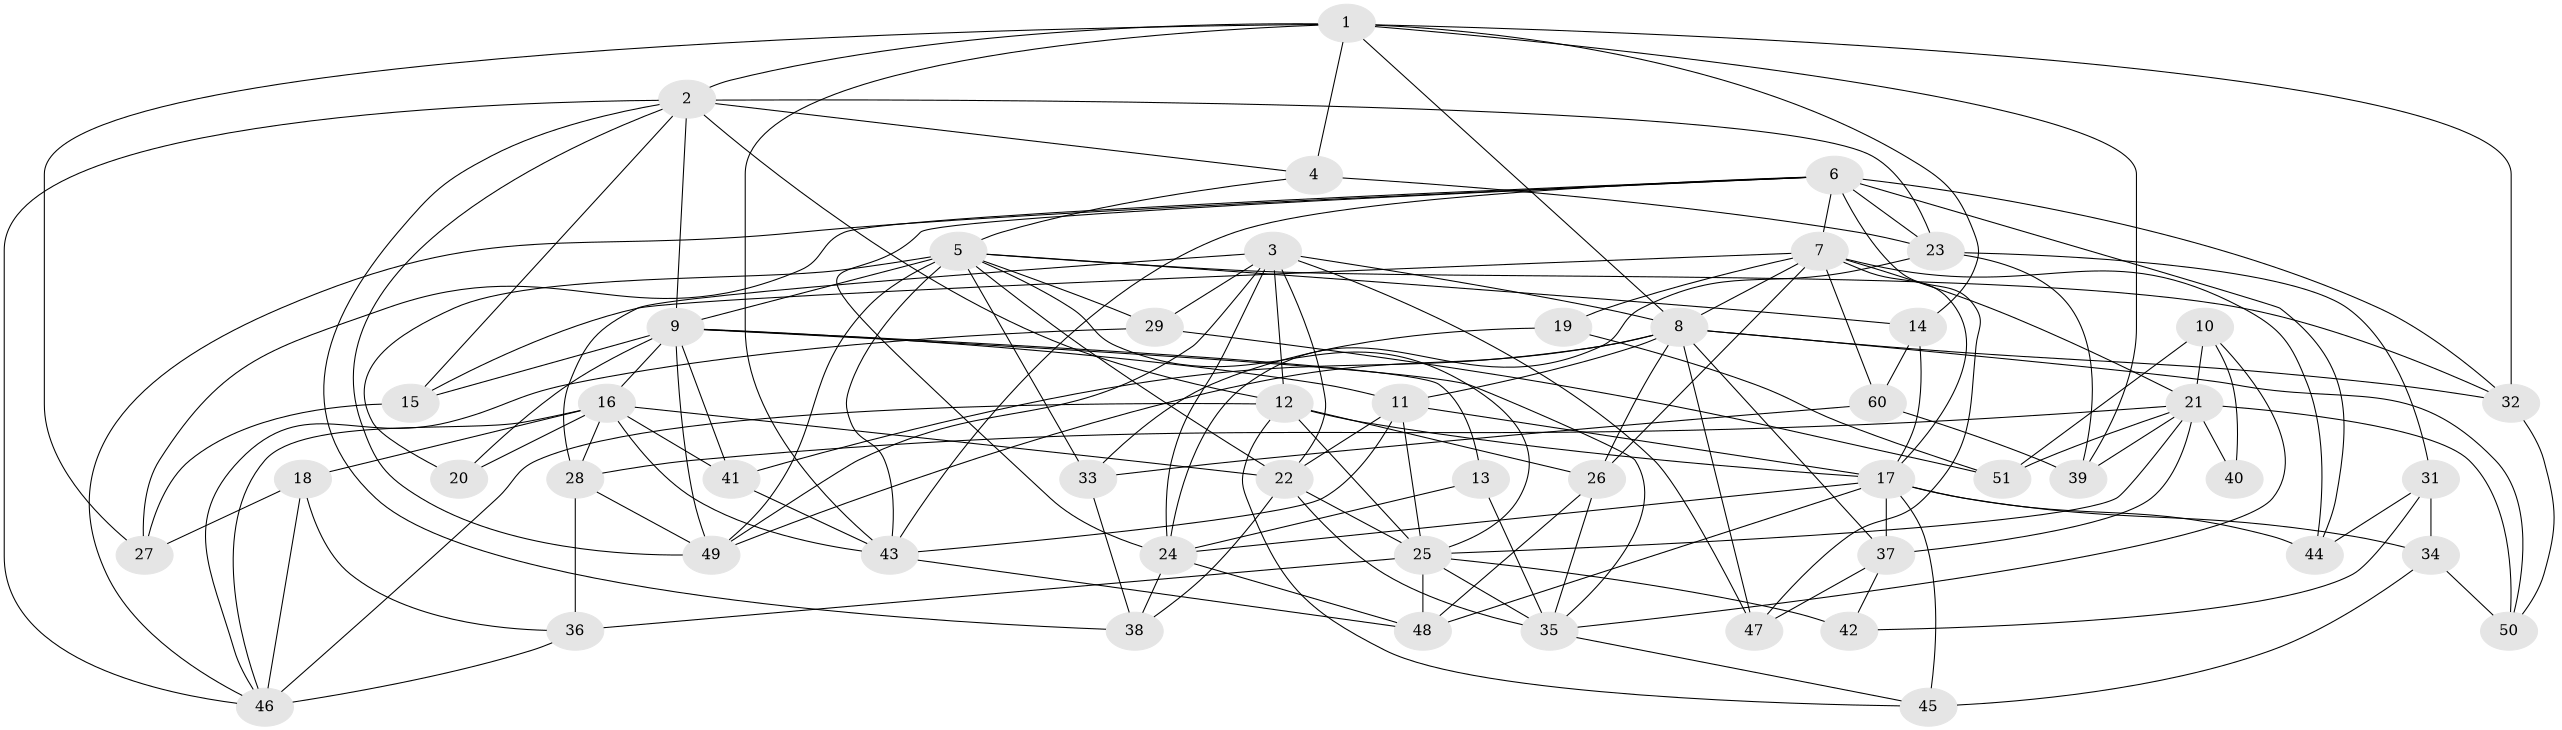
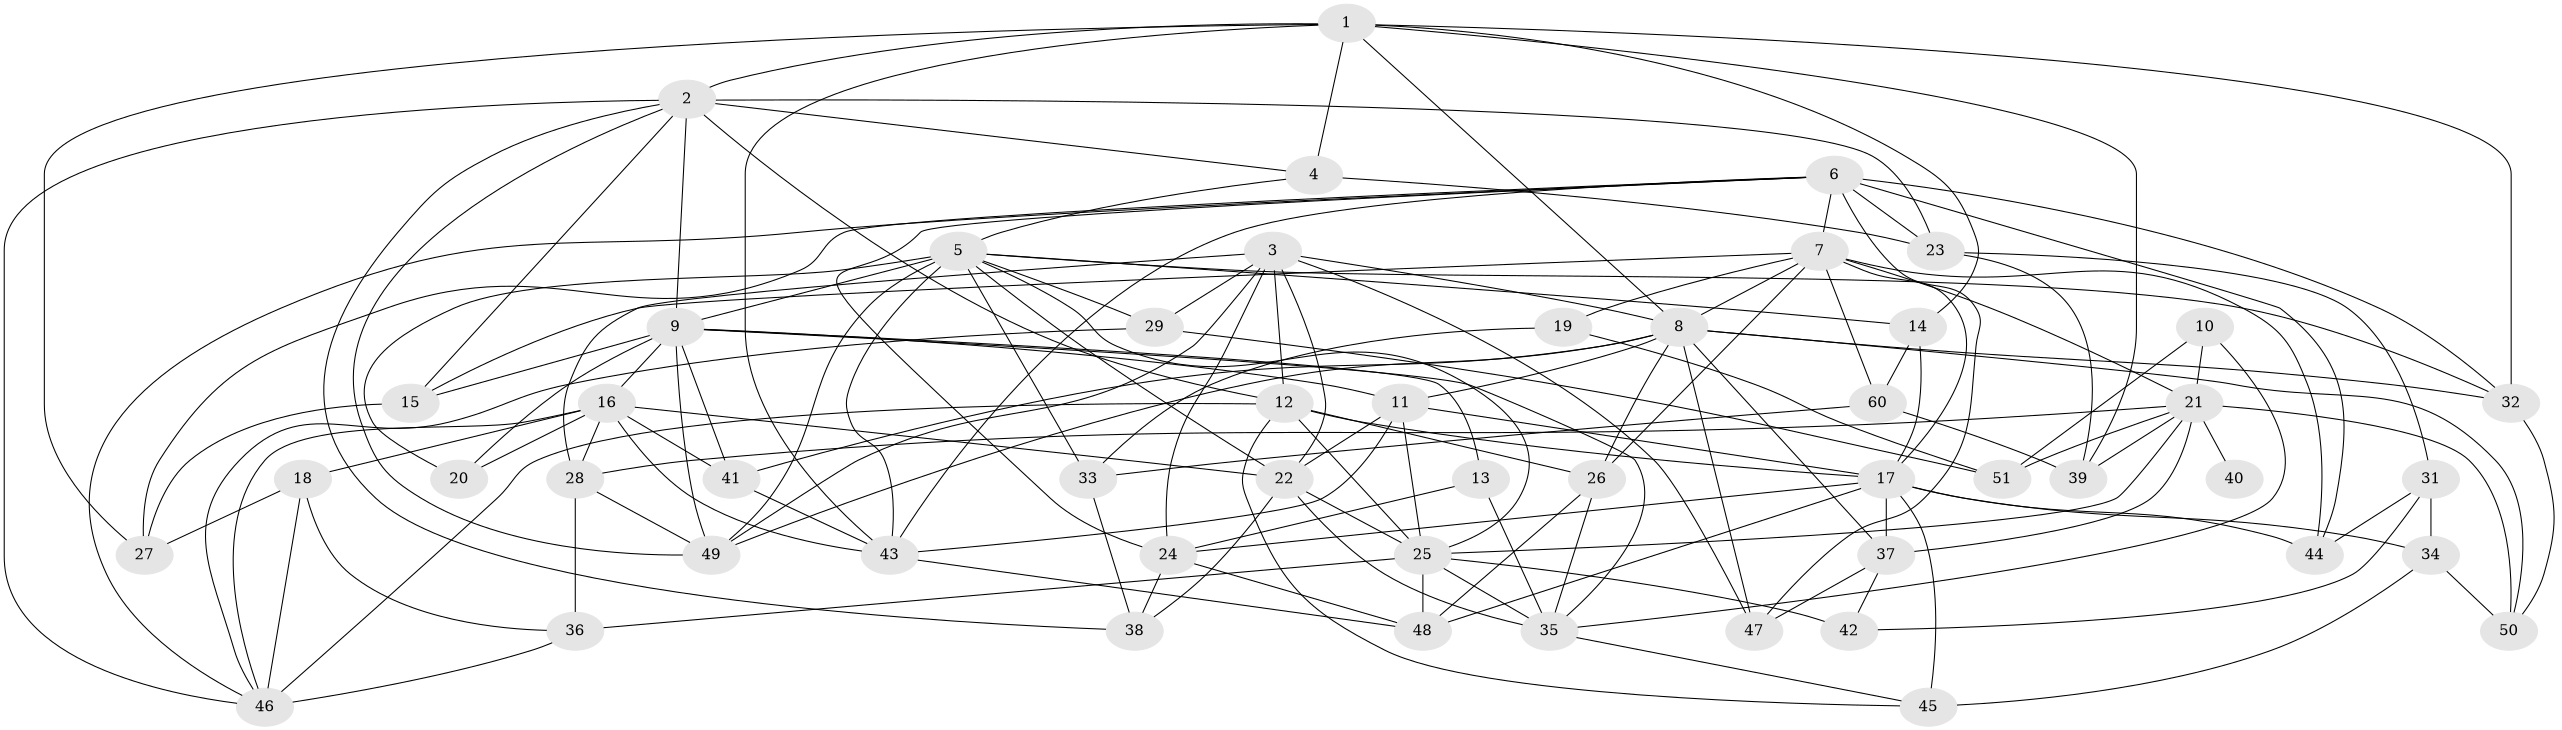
edge "23" -- "24": removed
edge "10" -- "40": removed
